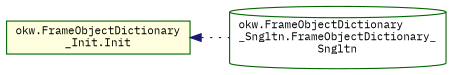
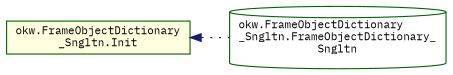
node "okw.FrameObjectDictionary _Init.Init": label "okw.FrameObjectDictionary _Init.Init" -> "okw.FrameObjectDictionary _Sngltn.Init"
